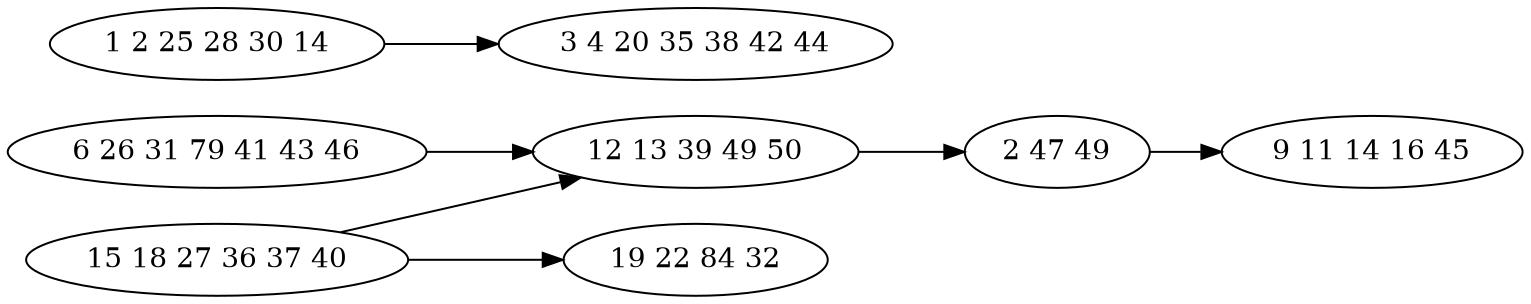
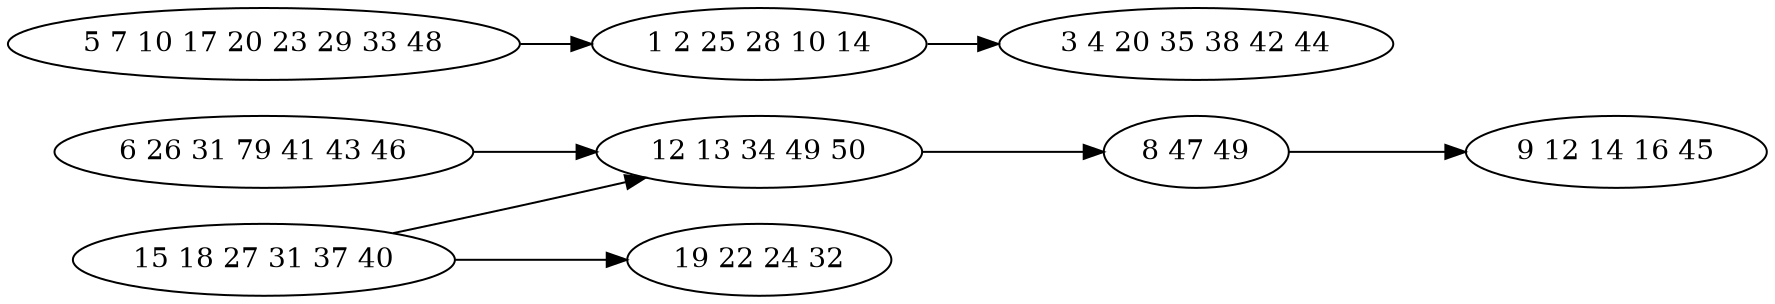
node "1 2 25 28 30 14": label "1 2 25 28 30 14" -> "1 2 25 28 10 14"
node "5 7 10 17 20 23 29 33 48": added
node "12 13 39 49 50": label "12 13 39 49 50" -> "12 13 34 49 50"
node "2 47 49": label "2 47 49" -> "8 47 49"
node "9 11 14 16 45": label "9 11 14 16 45" -> "9 12 14 16 45"
node "15 18 27 36 37 40": label "15 18 27 36 37 40" -> "15 18 27 31 37 40"
node "19 22 84 32": label "19 22 84 32" -> "19 22 24 32"
